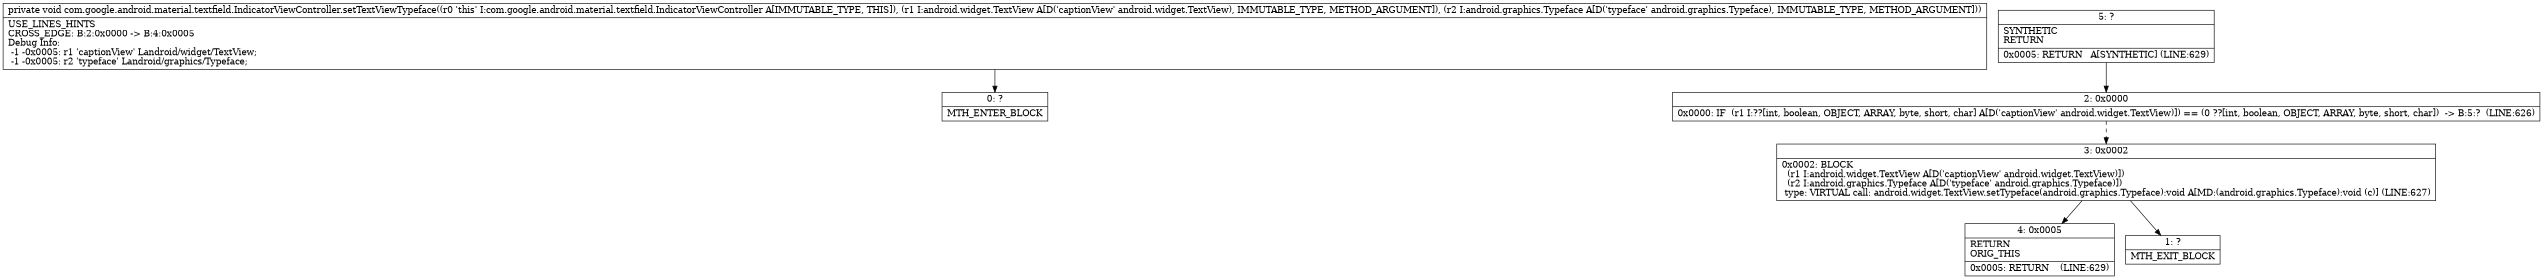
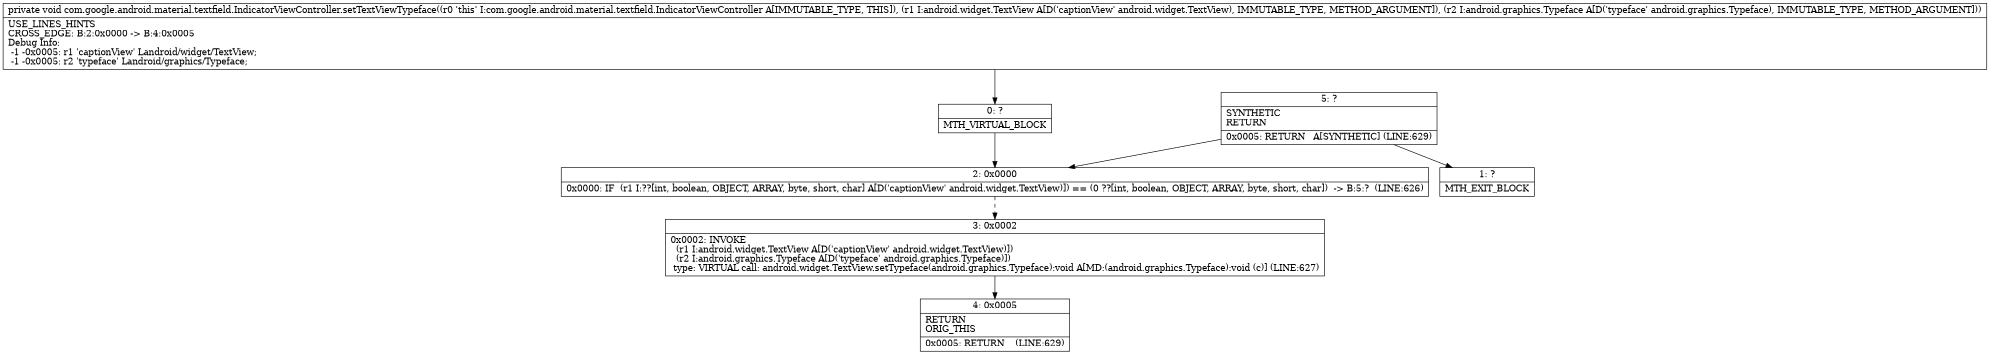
node "0: ?": text "MTH_ENTER_BLOCK" -> "MTH_VIRTUAL_BLOCK"
edge "0: ?" -> "2: 0x0000": added
node "3: 0x0002": text "0x0002: BLOCK" -> "0x0002: INVOKE"
edge "3: 0x0002" -> "1: ?": now "5: ?" -> "1: ?"
